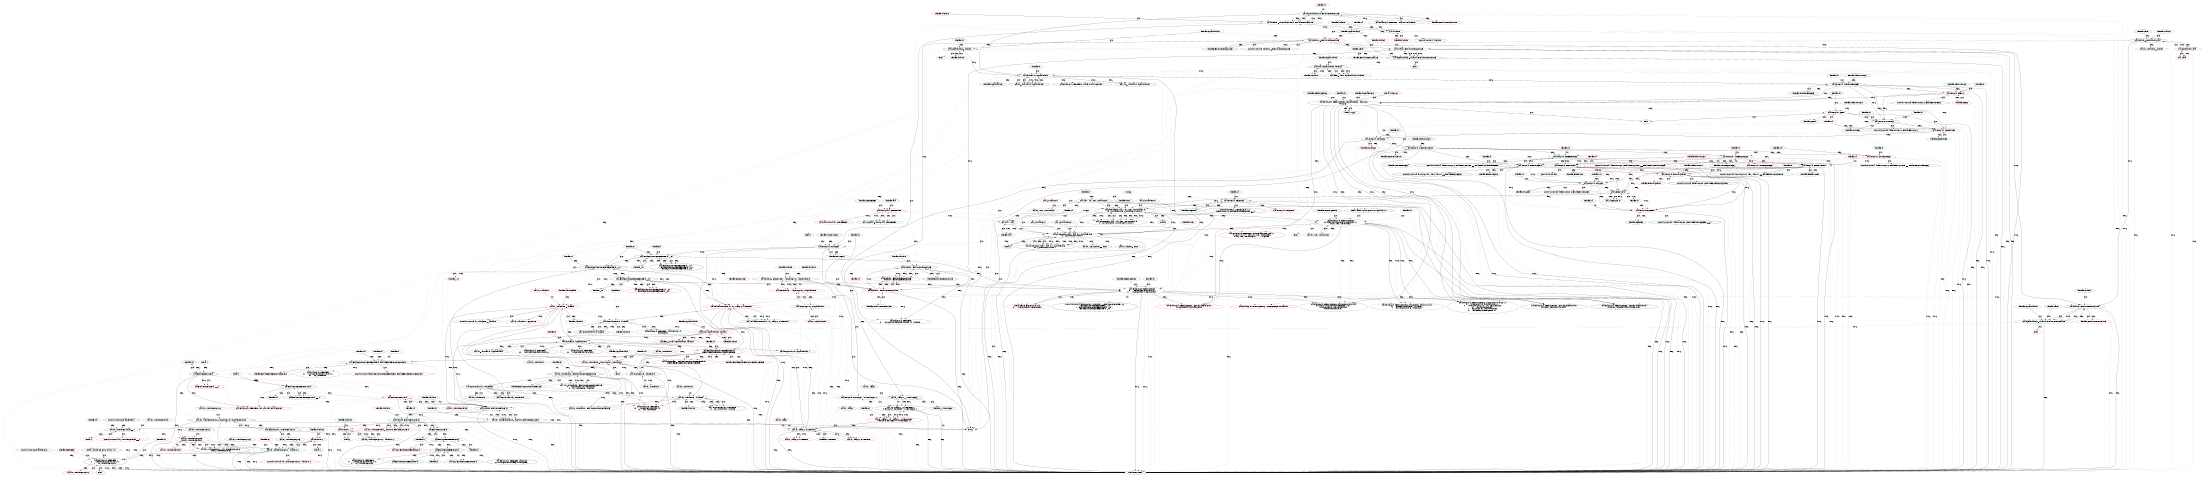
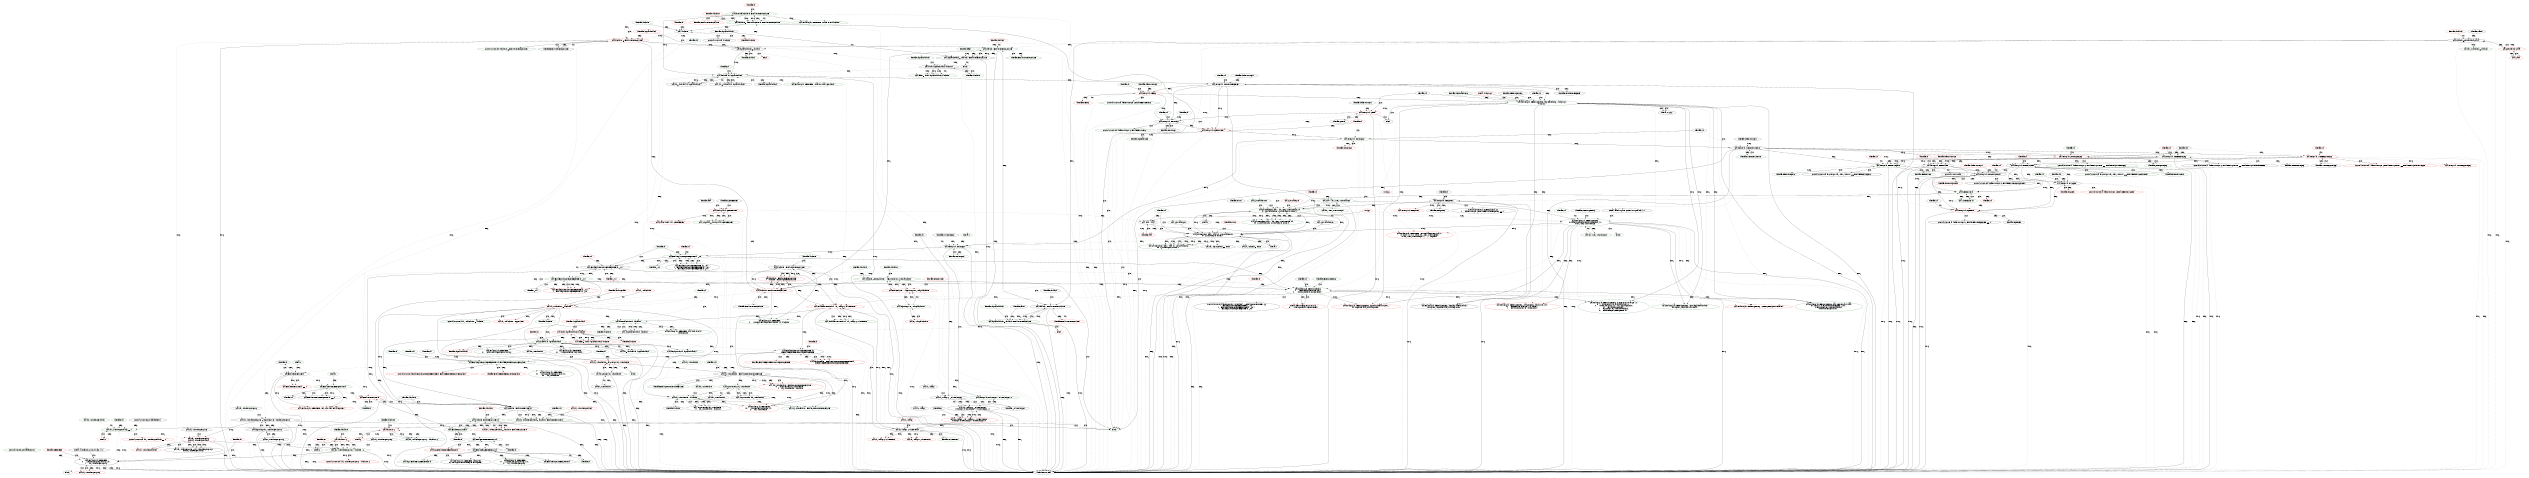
node "(Identifier,JOURNAL_DATA)": added
node "(Identifier,EXT4_MAX_BLOCK_SIZE)": removed
